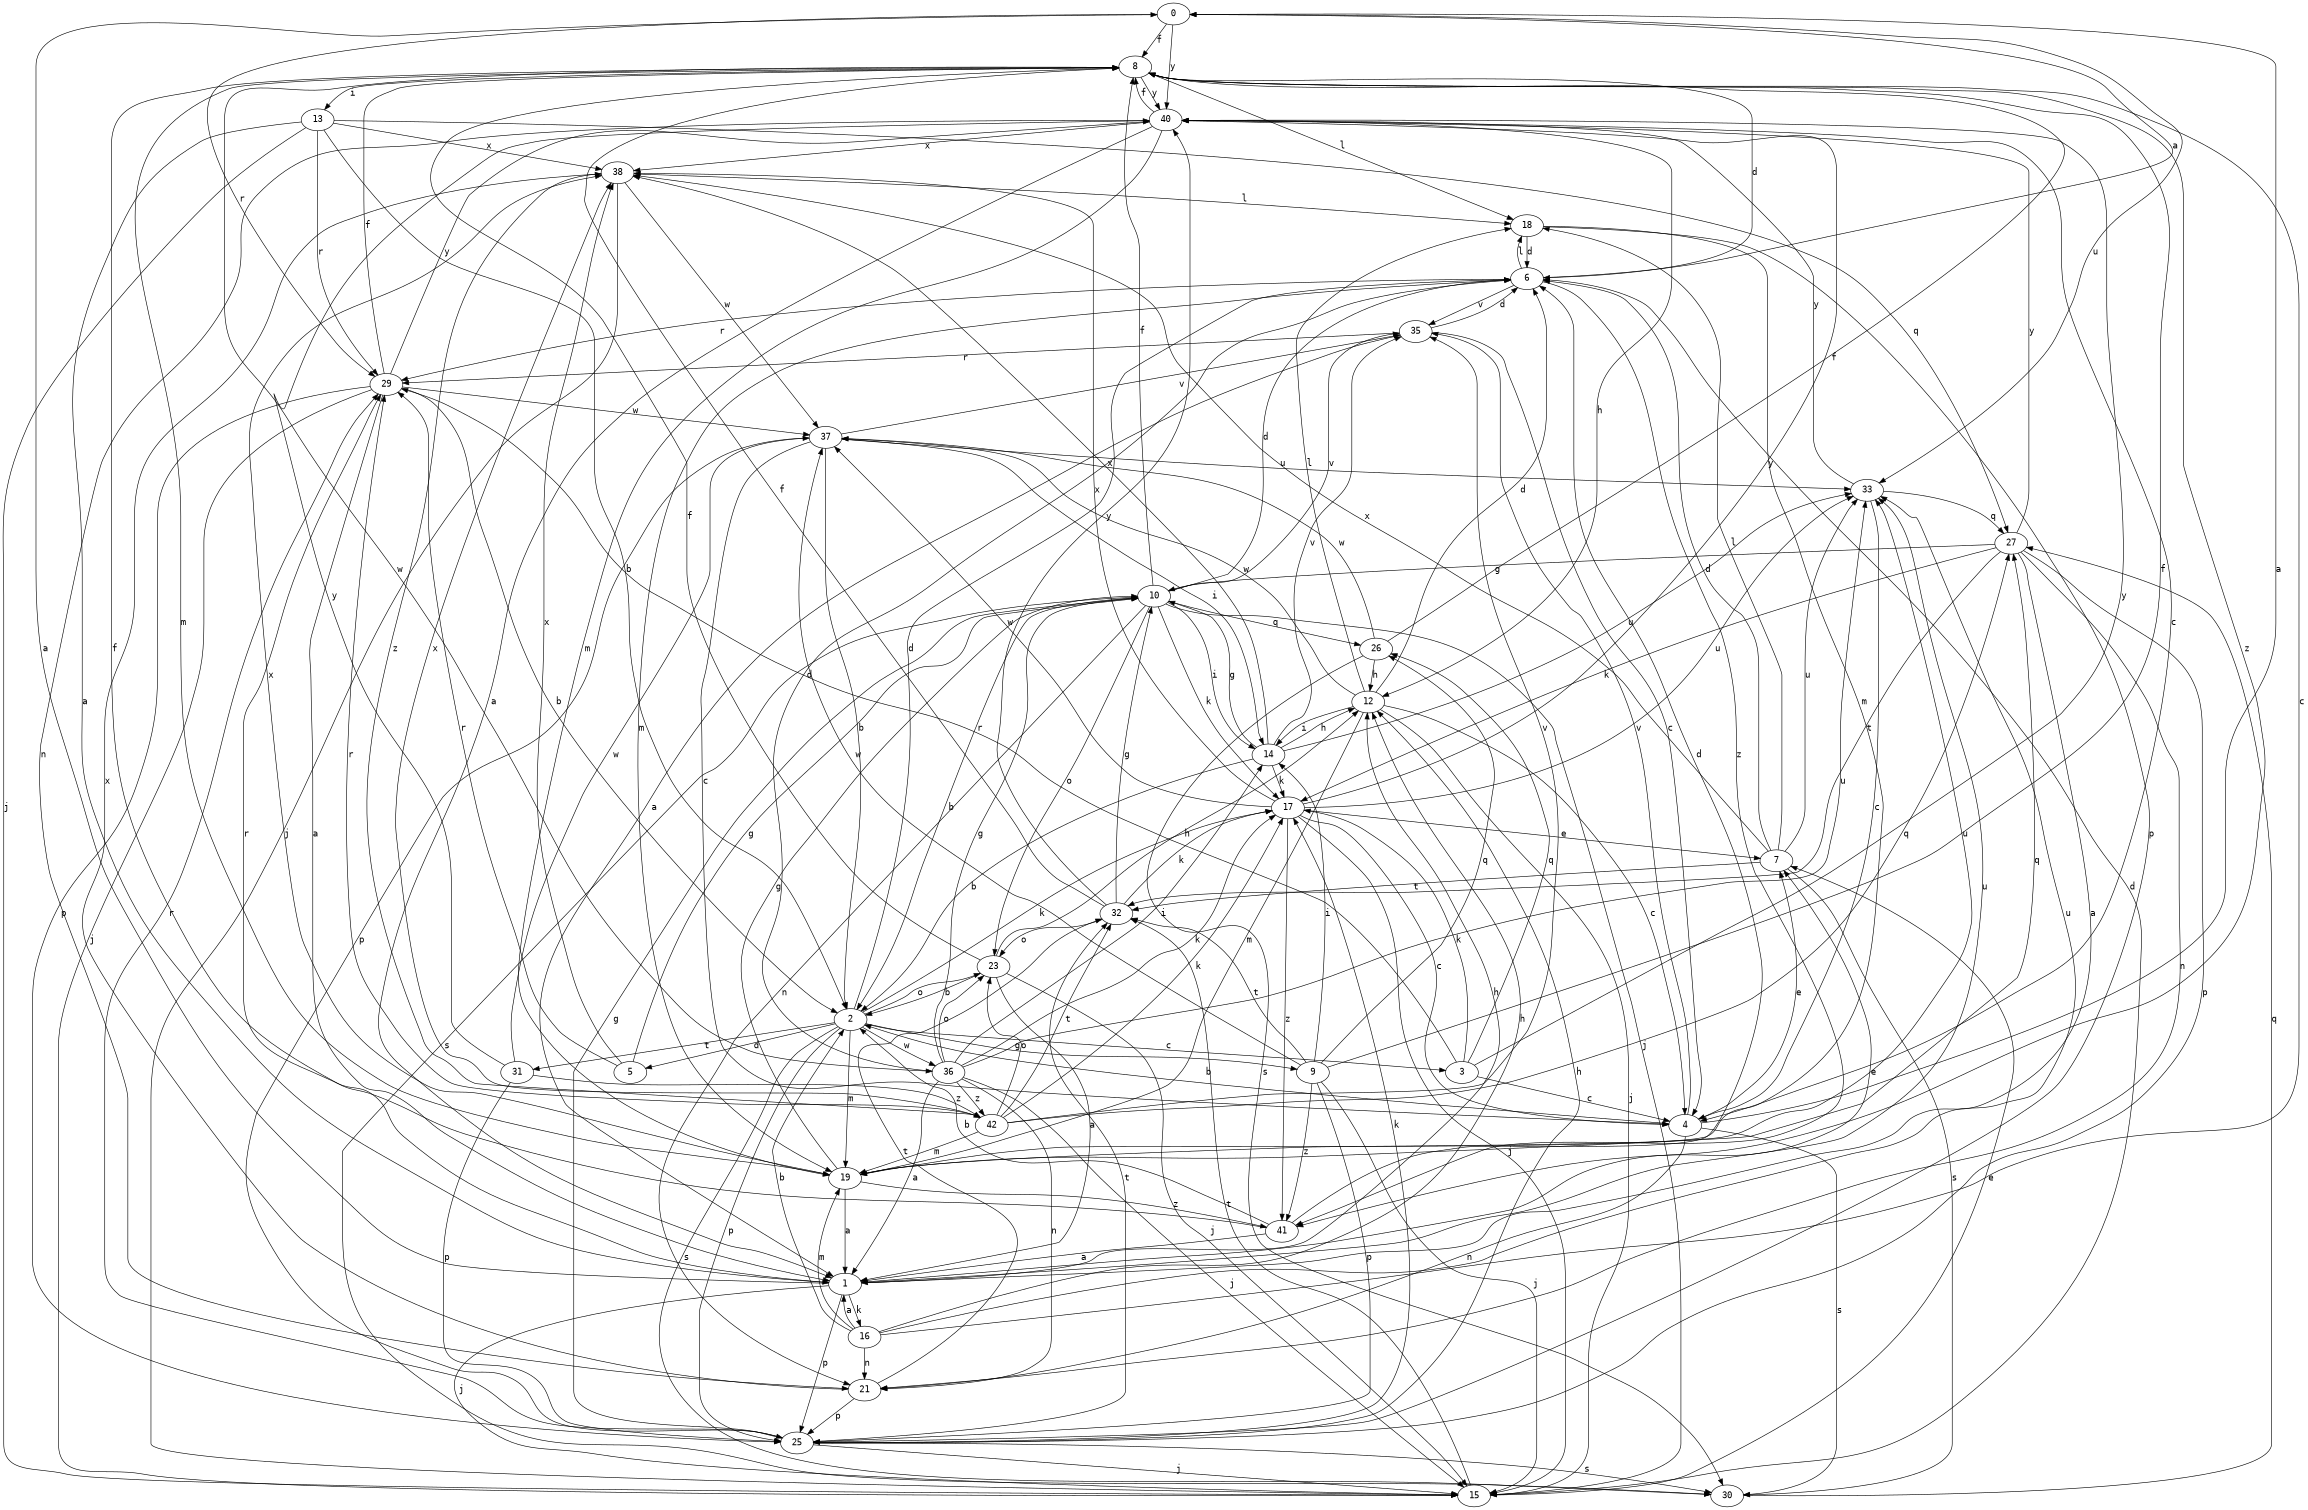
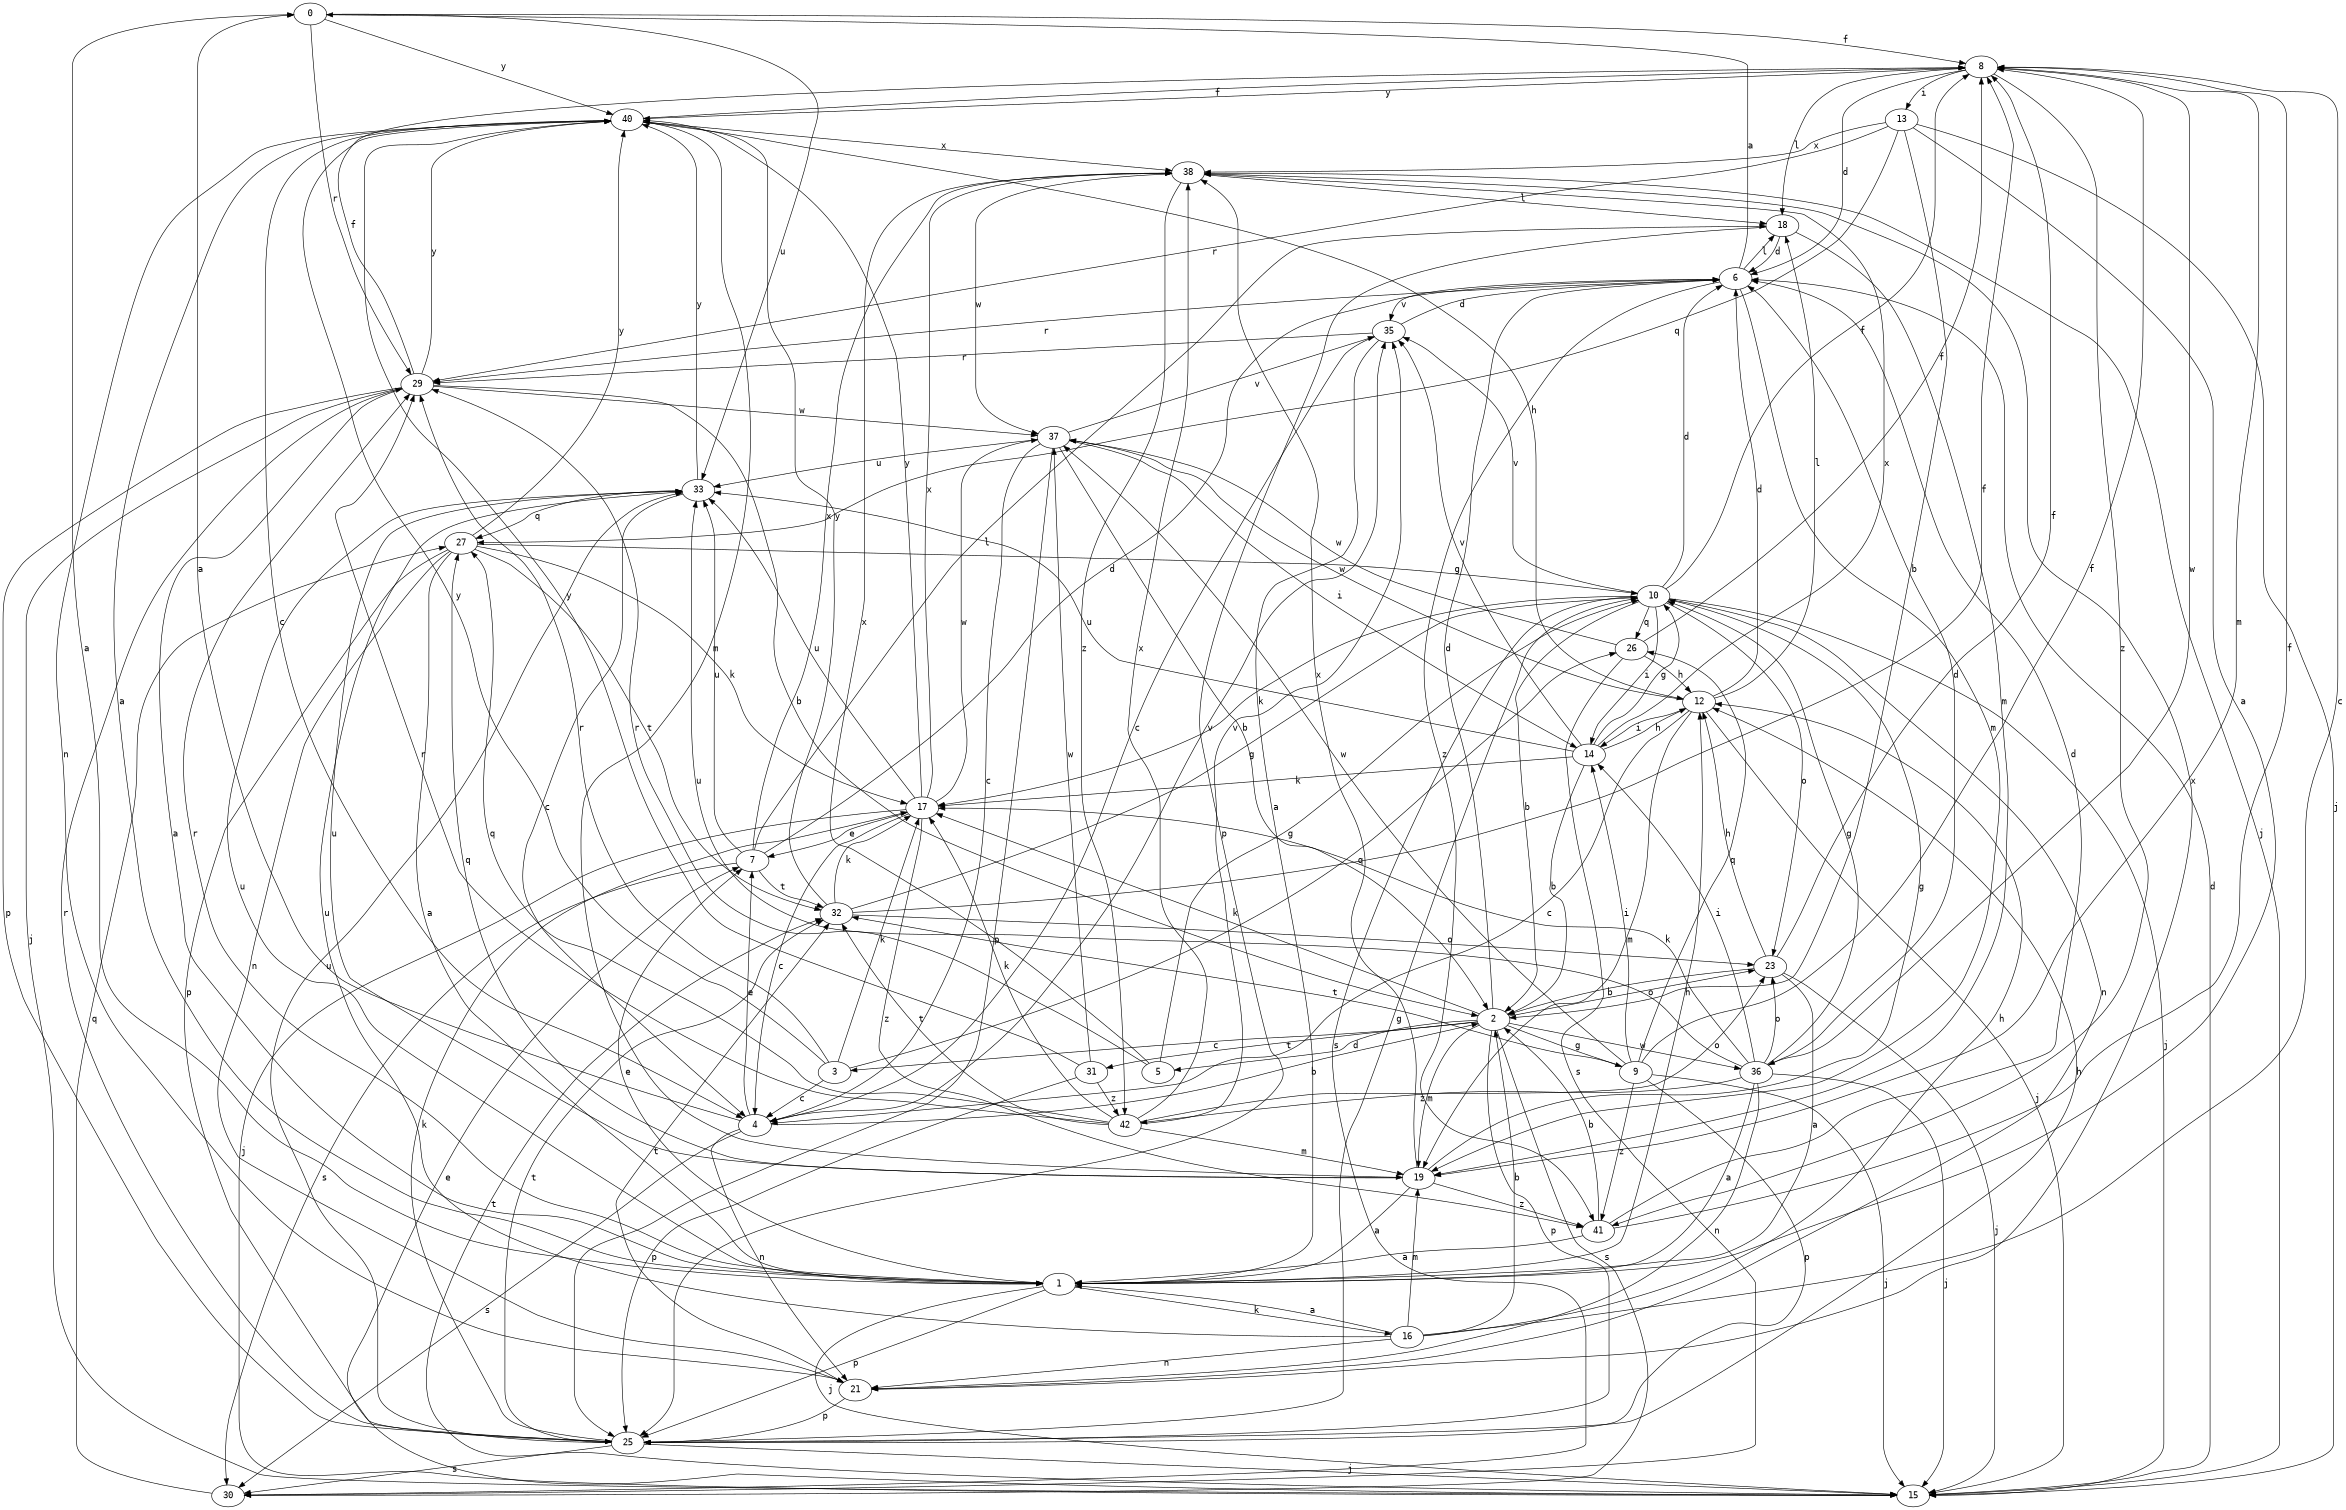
edge "25" -> "33": added, label "u"
